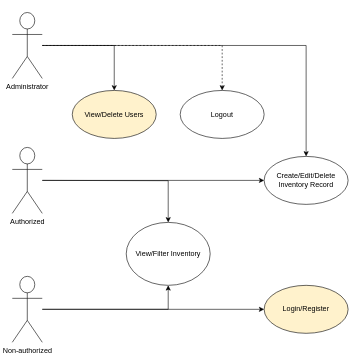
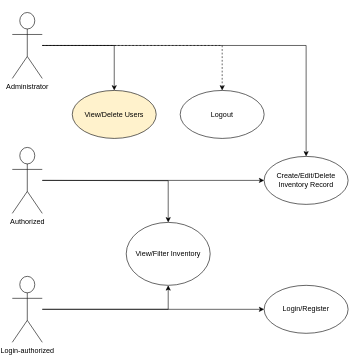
node "Login/Register": fillcolor #fff2cc -> #ffffff
node "Non-authorized": label "Non-authorized" -> "Login-authorized"
